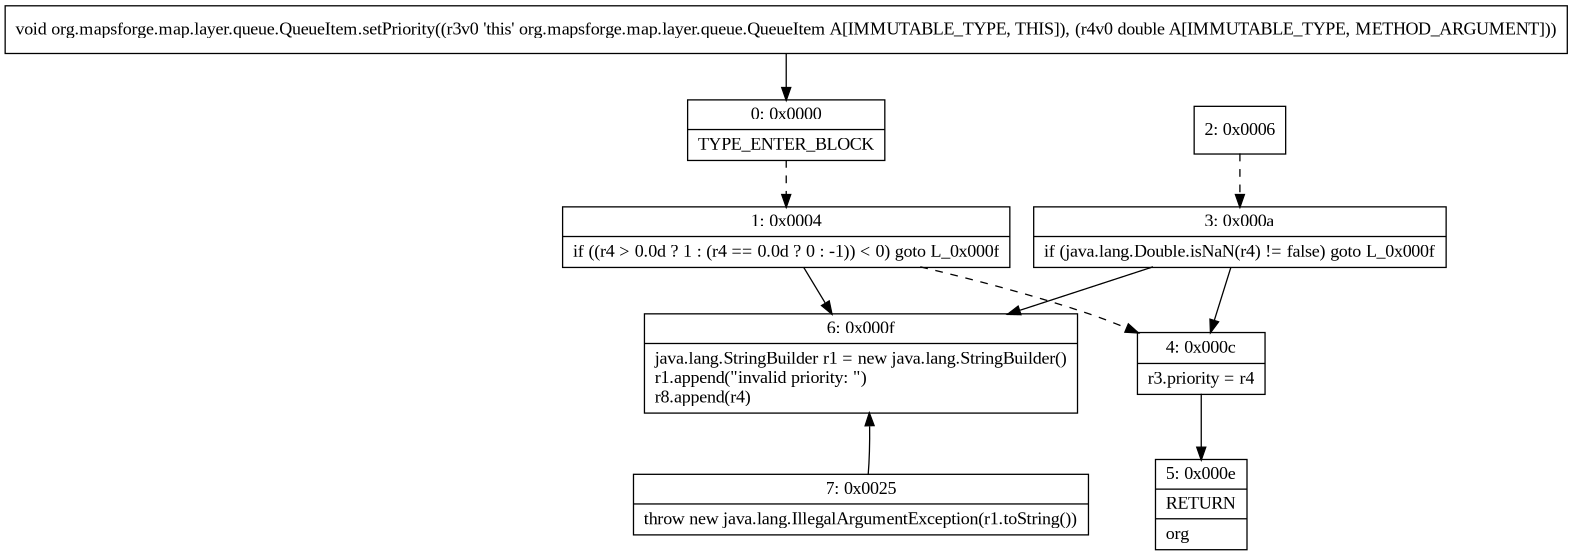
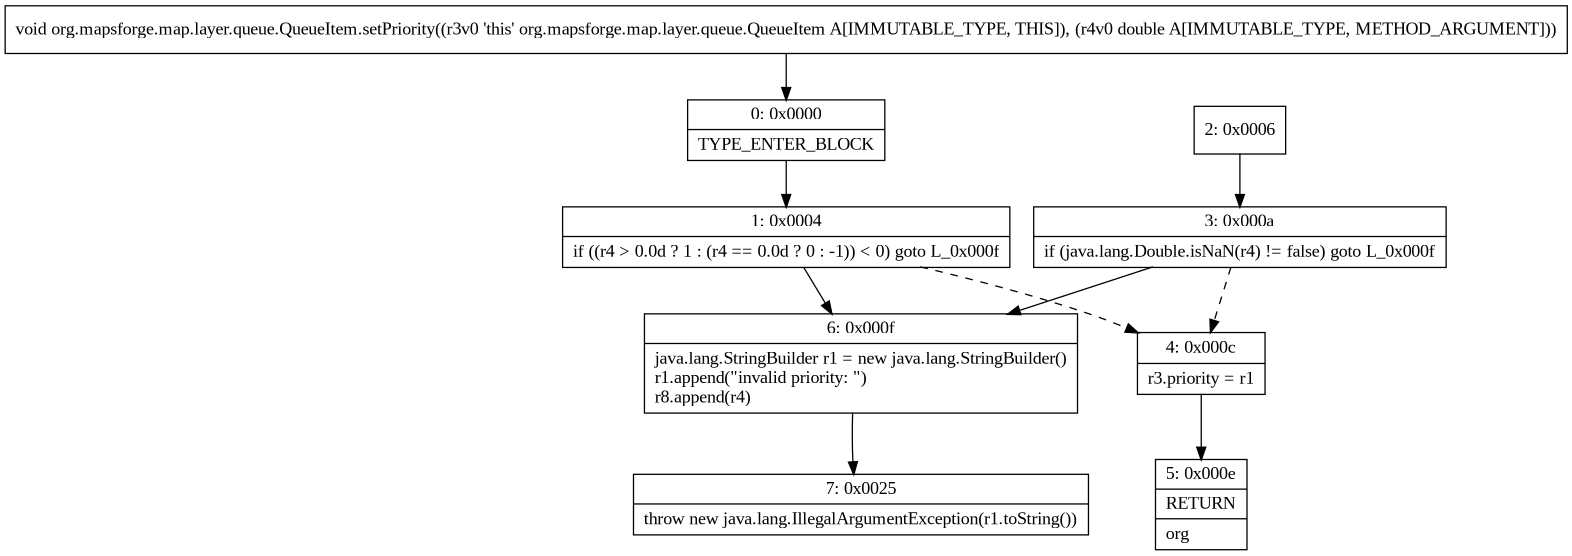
edge "2: 0x0006" -> "3: 0x000a": style dashed -> solid
edge "0: 0x0000" -> "1: 0x0004": style dashed -> solid
edge "3: 0x000a" -> "4: 0x000c": style solid -> dashed
node "4: 0x000c": text "r3.priority = r4" -> "r3.priority = r1"
edge "7: 0x0025" -> "6: 0x000f": reversed
